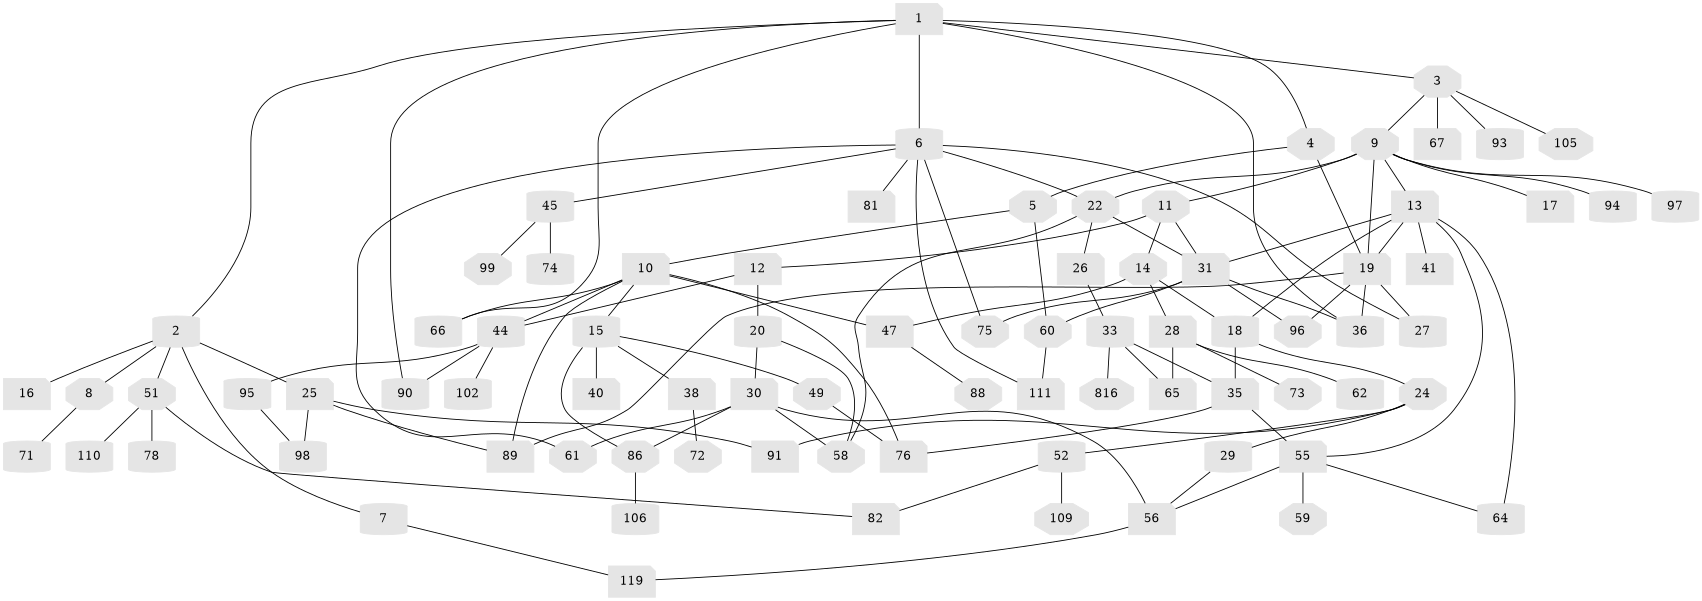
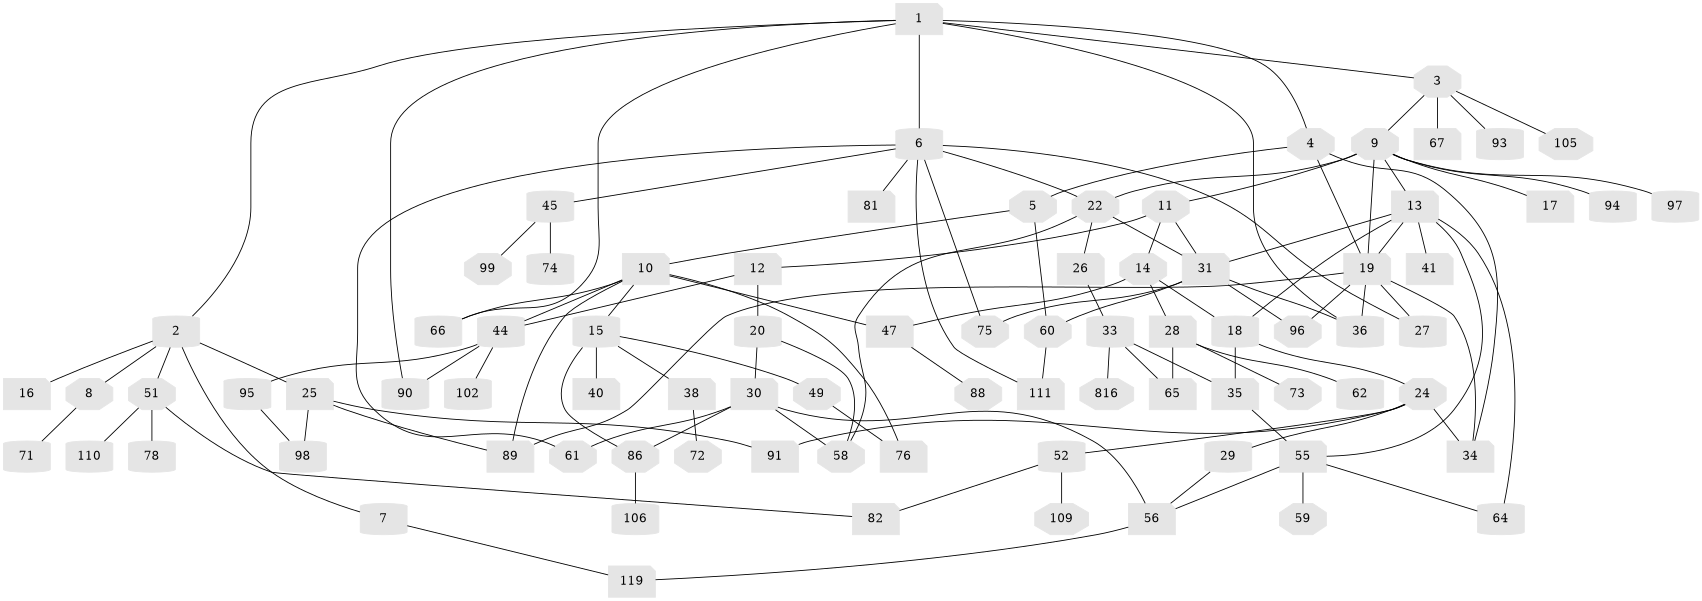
edge "35" -- "76": removed
node "34": added
